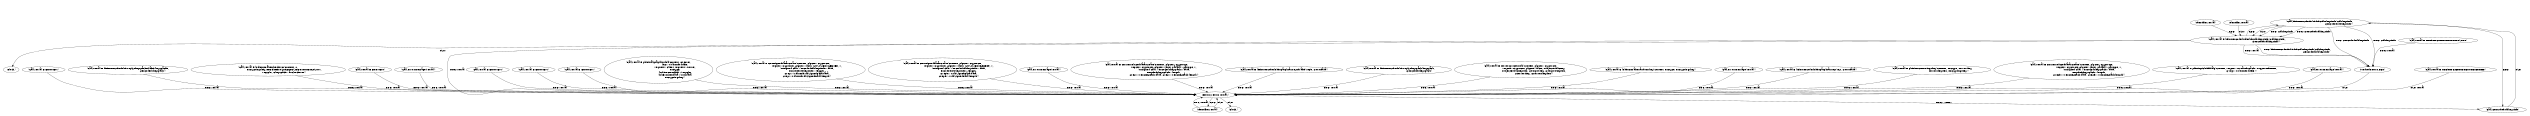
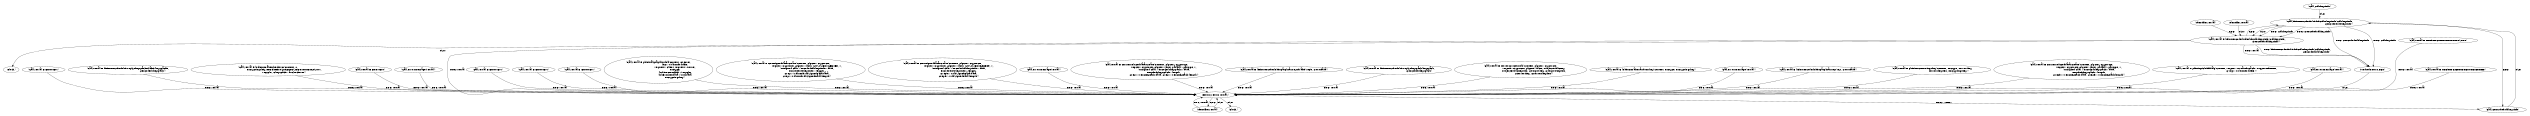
node "(Call,&dhkey_info)": added
edge "(Call,retval = KRB5KDC_ERR_ETYPE_NOSUPP)" -> "(MethodReturn,RET)": now "(Call,retval = KRB5KDC_ERR_ETYPE_NOSUPP)" -> "(Return,return retval;)"
edge "(Call,retval = KRB5KDC_ERR_PREAUTH_FAILED)" -> "(Return,return retval;)": label "AST: retval" -> "DDG: retval"
